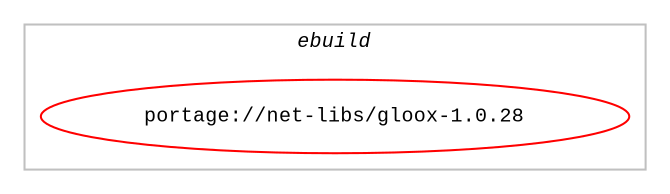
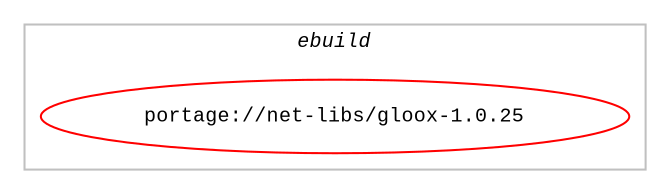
node "portage://net-libs/gloox-1.0.28": label "portage://net-libs/gloox-1.0.28" -> "portage://net-libs/gloox-1.0.25"
